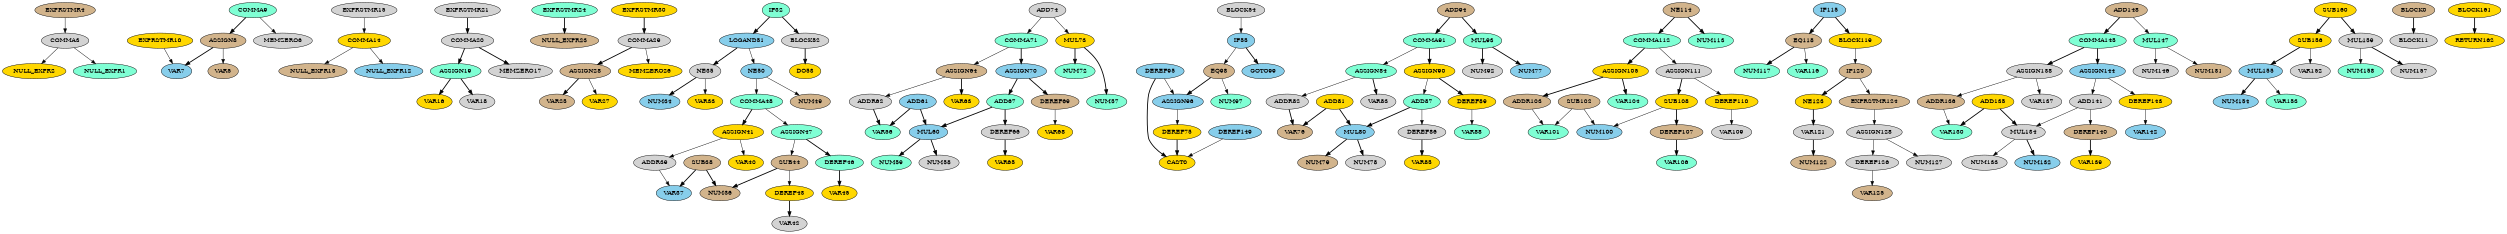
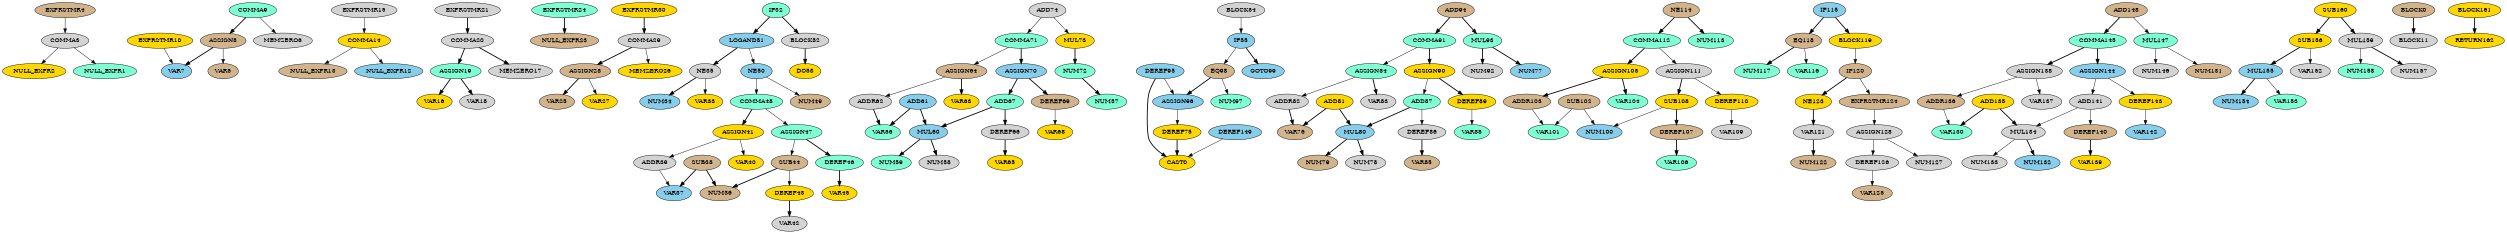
edge "MUL73" -> "NUM57": now "NUM72" -> "NUM57"
node "VAR85": fillcolor gold -> tan
